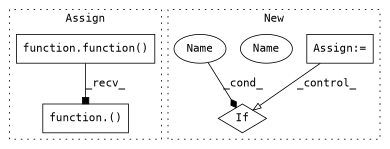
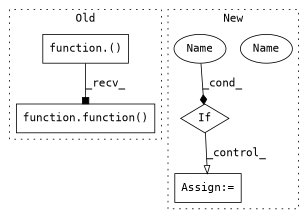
cluster "Assign": label "Assign" -> "Old"
edge "function.function()" -> "function.()": reversed
edge "Assign:=" -> "If": reversed
